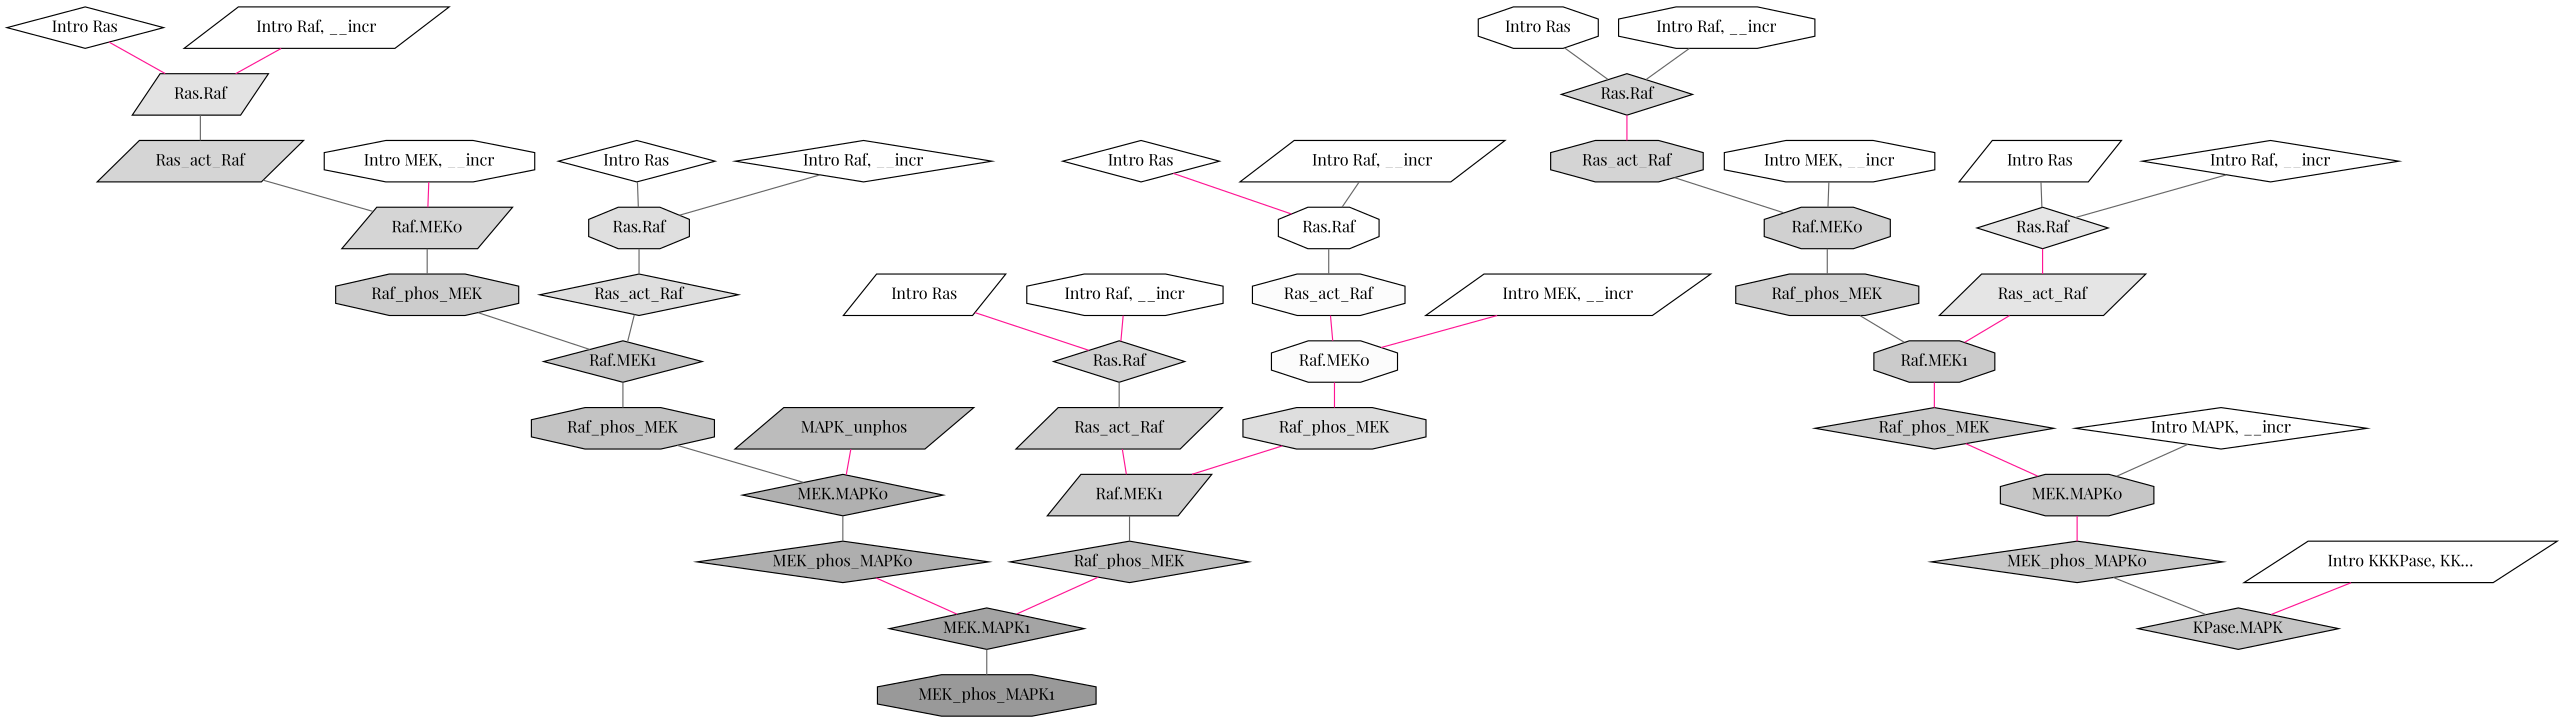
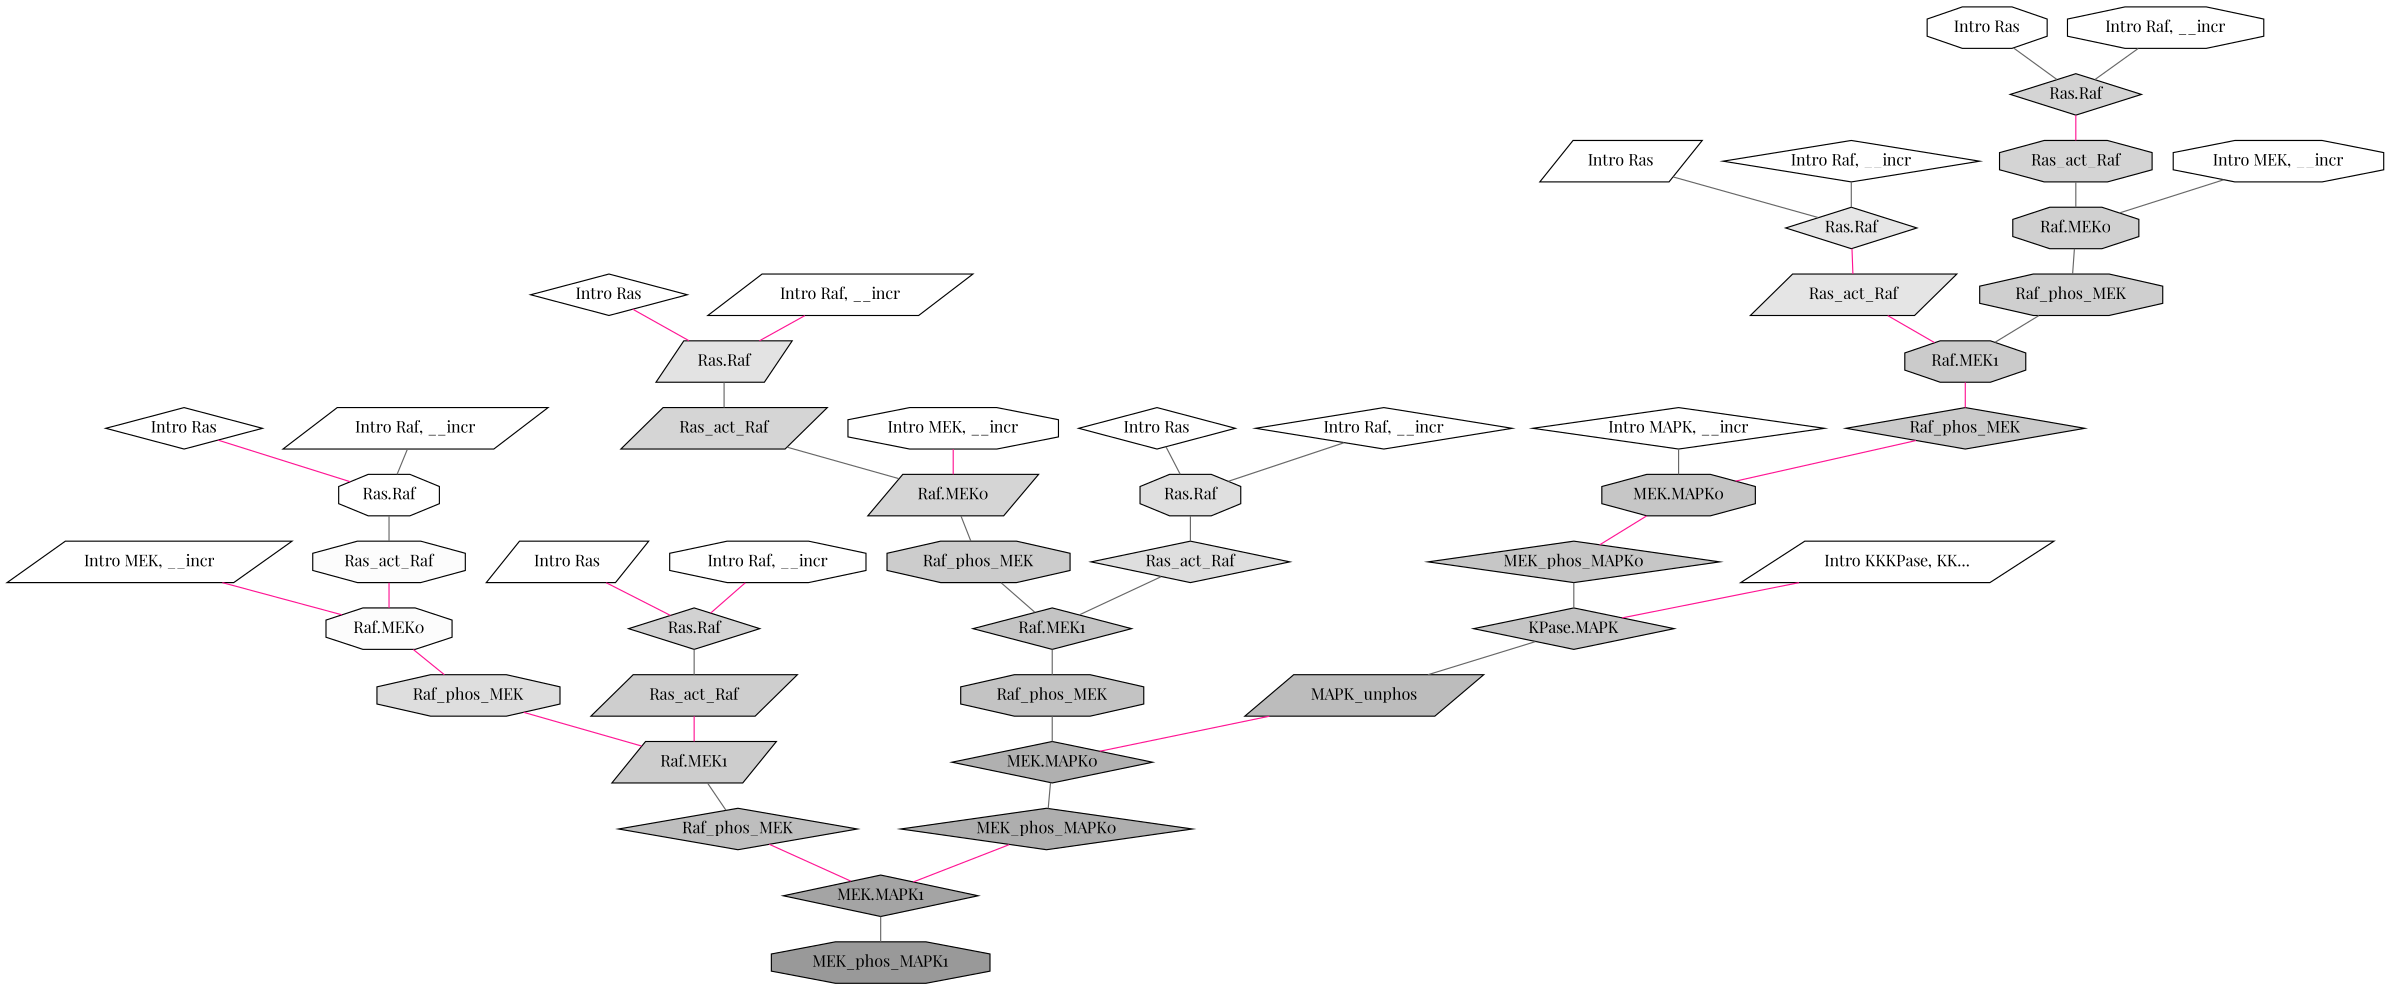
edge "KPase.MAPK" -- "MAPK_unphos": added
